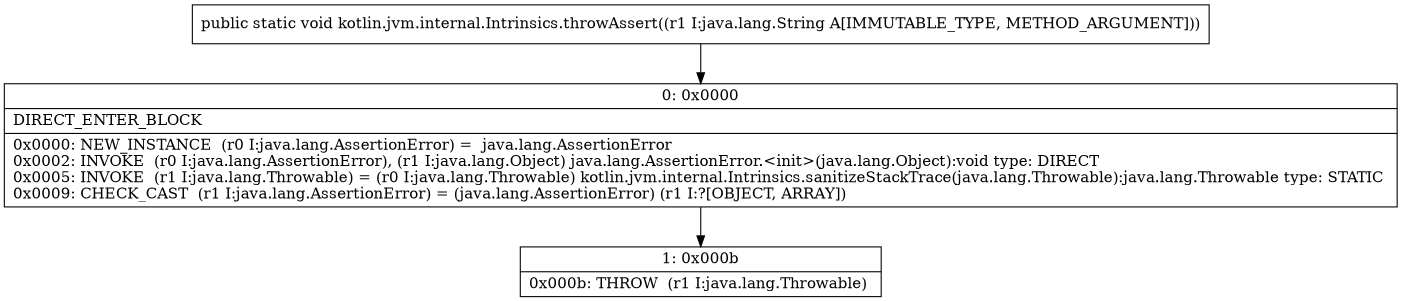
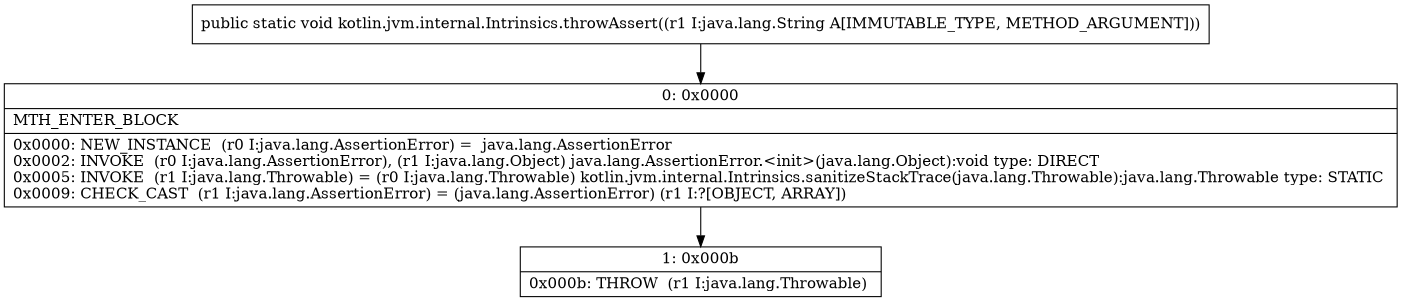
node "0: 0x0000": text "DIRECT_ENTER_BLOCK" -> "MTH_ENTER_BLOCK"
